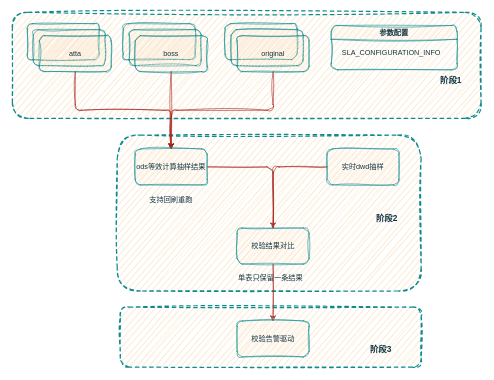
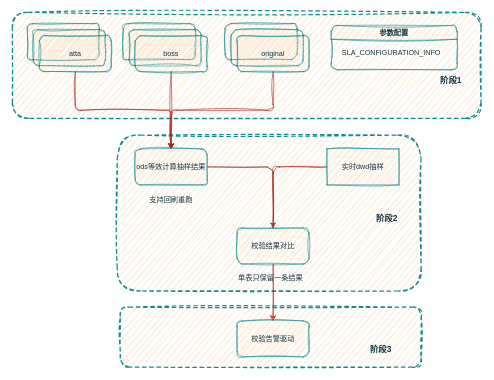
node "实时dwd抽样": shape rounded rectangle -> rectangle
